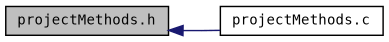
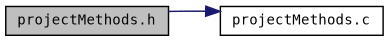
edge "projectMethods.c" -> "projectMethods.h": reversed
